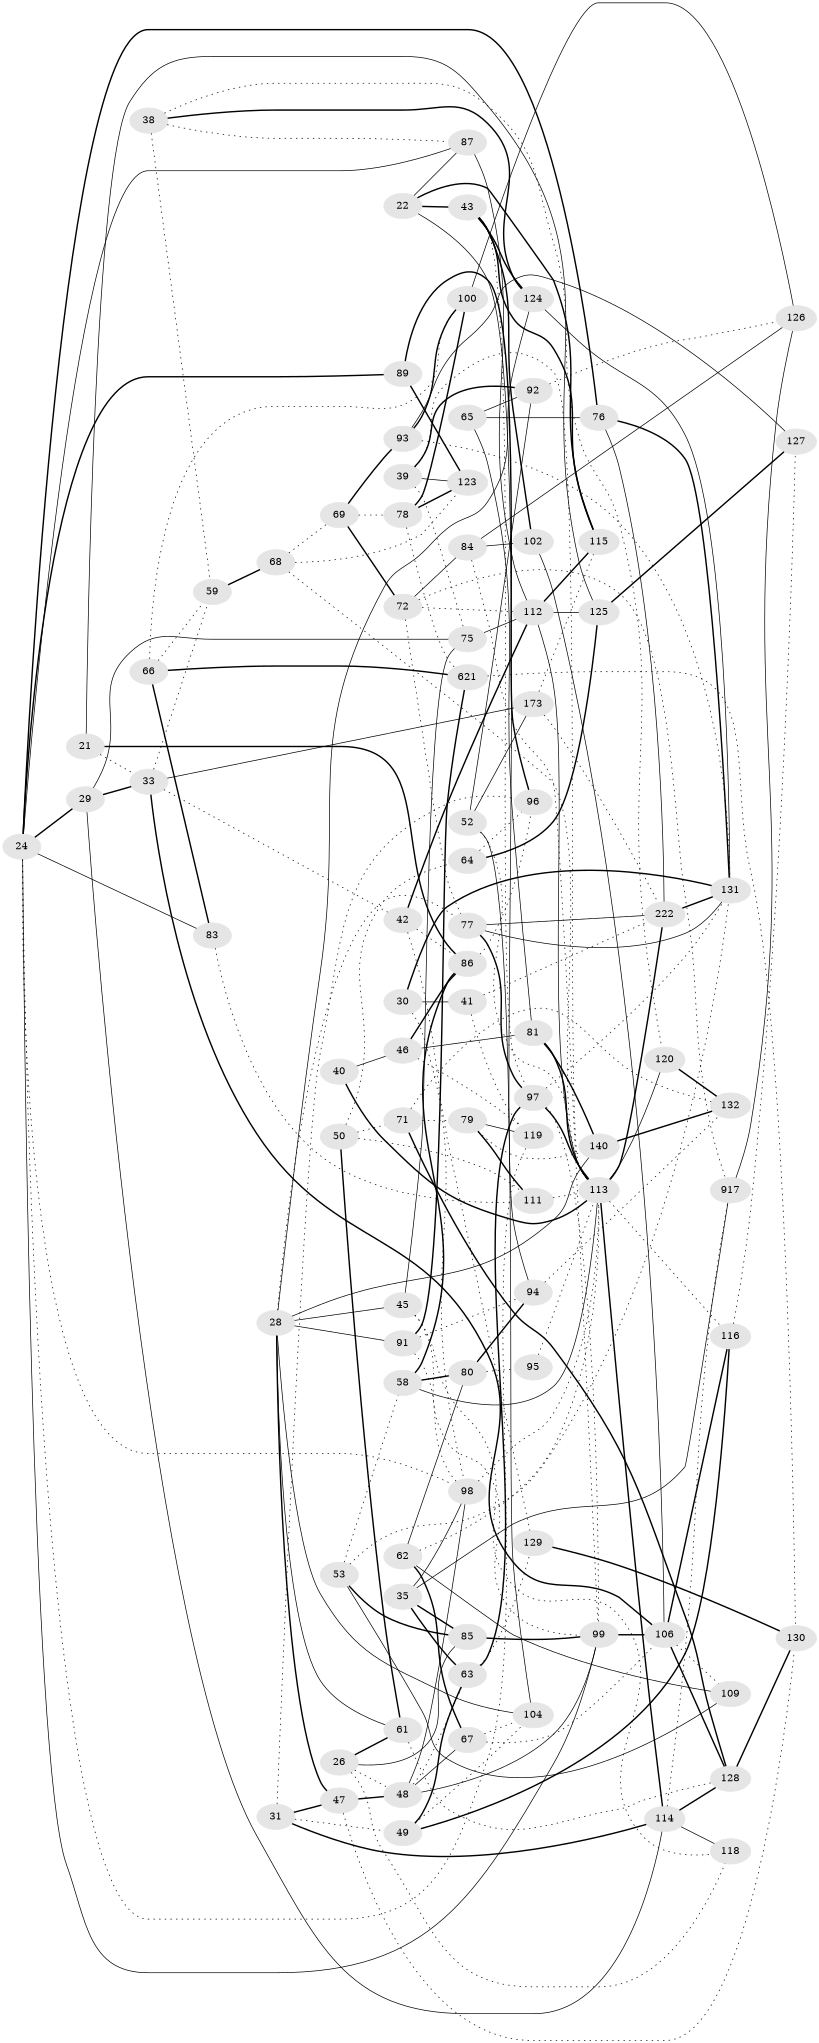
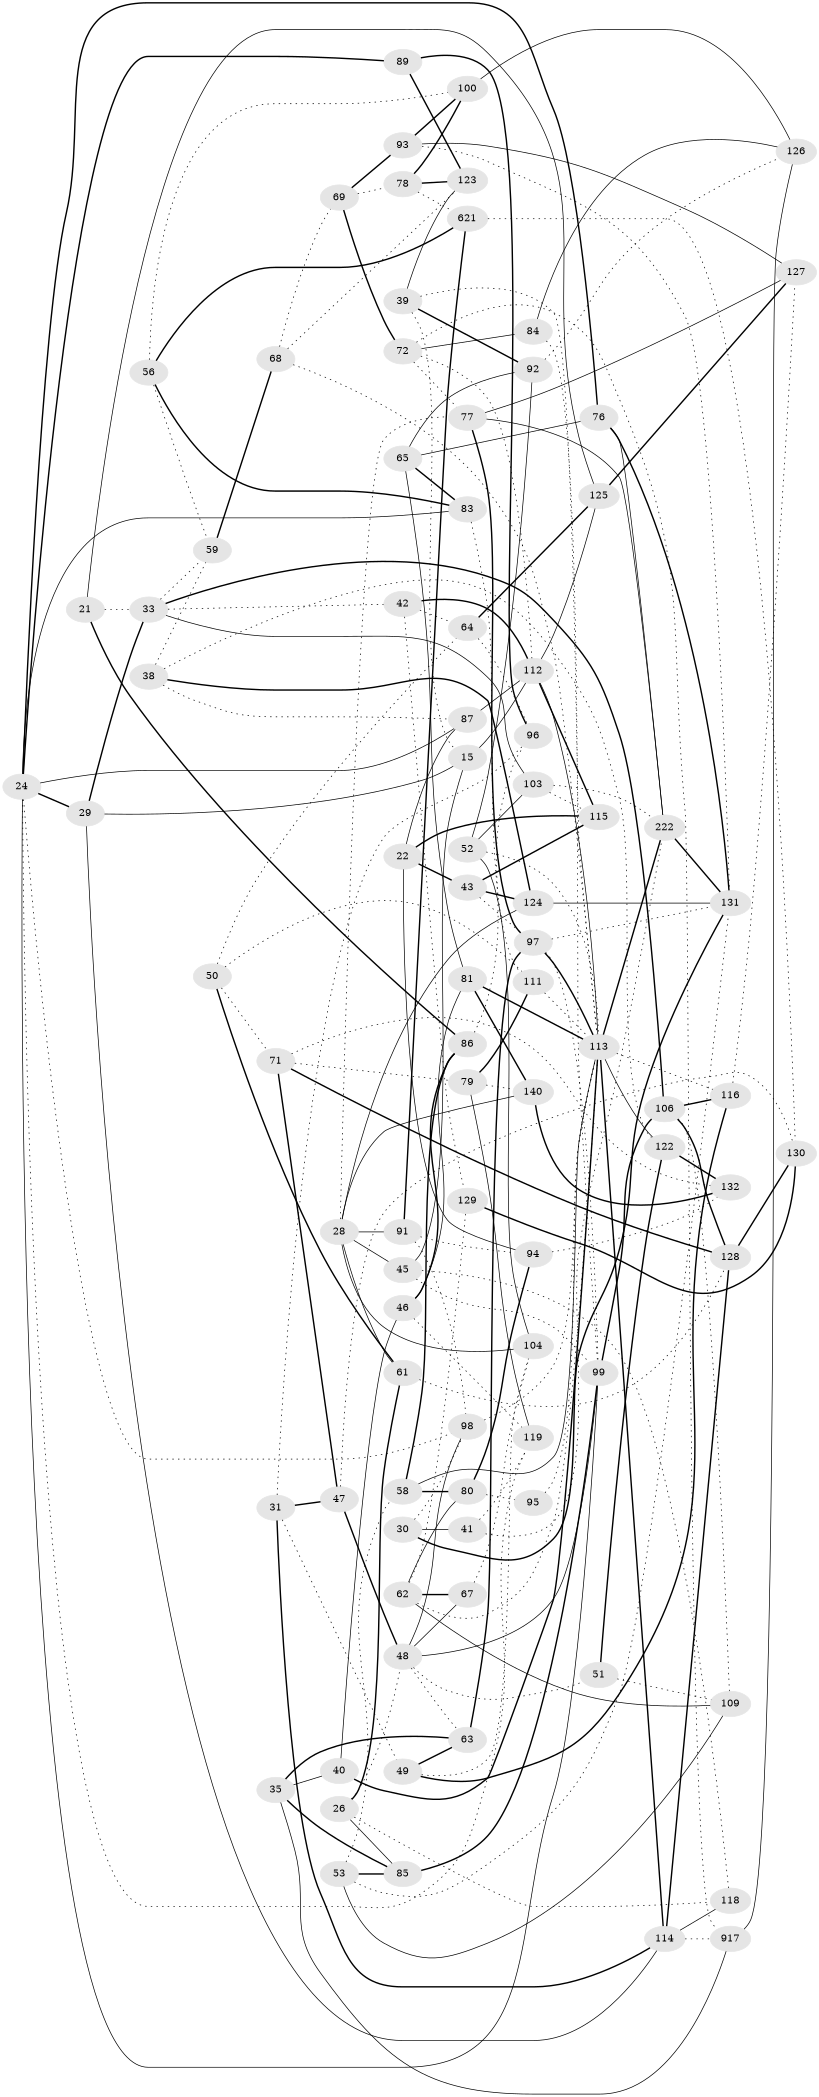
edge "65" -- "83": added
node "102": removed
node "75": label "75" -> "15"
node "66": label "66" -> "56"
node "173": label "173" -> "103"
edge "42" -- "86": now "42" -- "64"
edge "131" -- "77": now "127" -- "77"
node "120": label "120" -> "122"
edge "98" -- "35": now "40" -- "35"
edge "129" -- "63": now "129" -- "62"
edge "28" -- "47": now "71" -- "47"
node "51": added
edge "106" -- "67": removed
